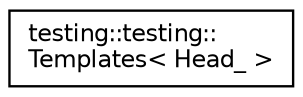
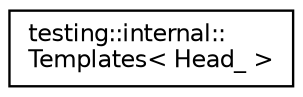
node "testing::testing:: Templates< Head_ >": label "testing::testing:: Templates< Head_ >" -> "testing::internal:: Templates< Head_ >"
